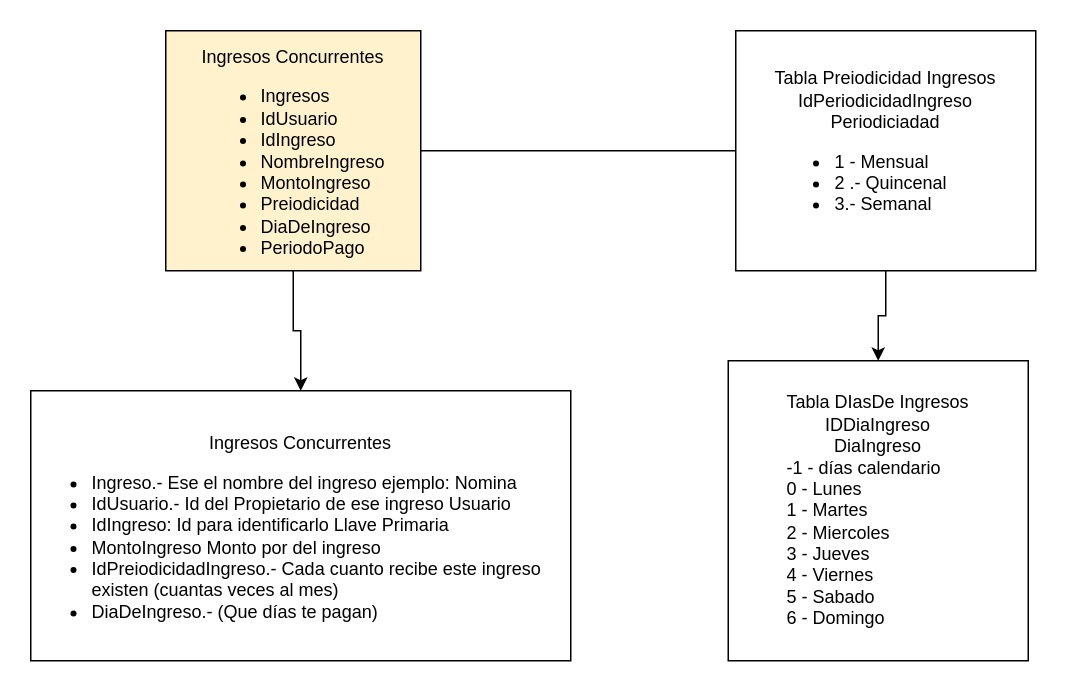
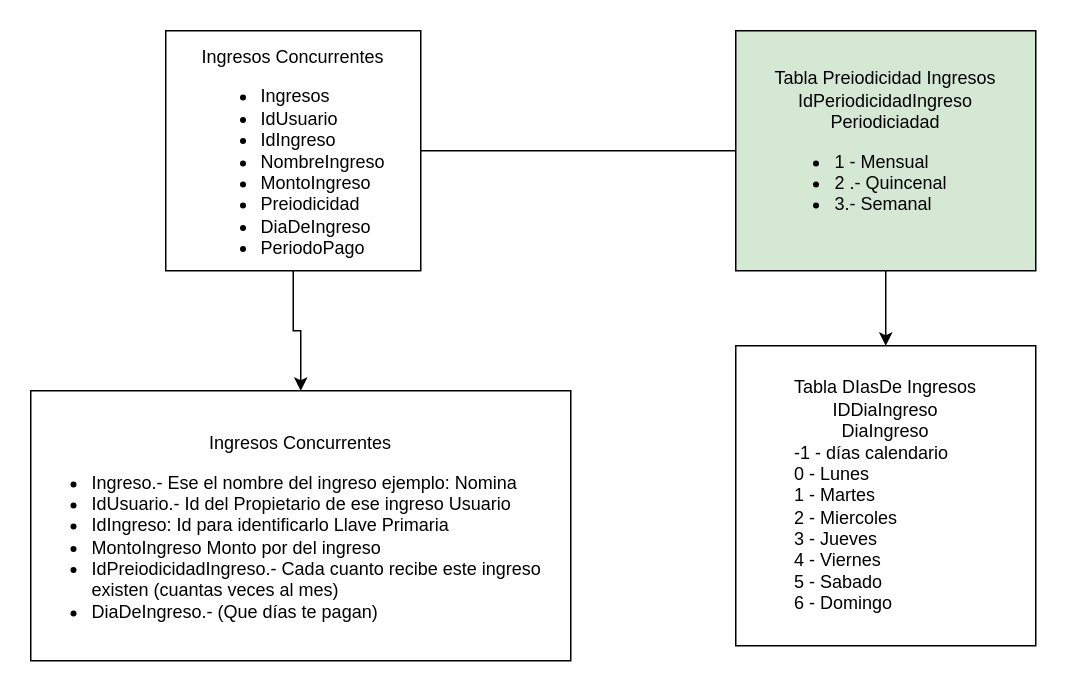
node "Ingresos Concurrentes Ingresos IdUsuario IdIngreso NombreIngreso MontoIngreso Preiodicidad DiaDeIngreso PeriodoPago": fillcolor #fff2cc -> #ffffff
node "Tabla Preiodicidad Ingresos IdPeriodicidadIngreso Periodiciadad 1 - Mensual 2 .- Quincenal 3.- Semanal": fillcolor #ffffff -> #d5e8d4
node "Tabla DIasDe Ingresos IDDiaIngreso DiaIngreso -1 - días calendario 0 - Lunes 1 - Martes 2 - Miercoles 3 - Jueves 4 - Viernes 5 - Sabado 6 - Domingo": moved (878, 511) -> (886, 496)
